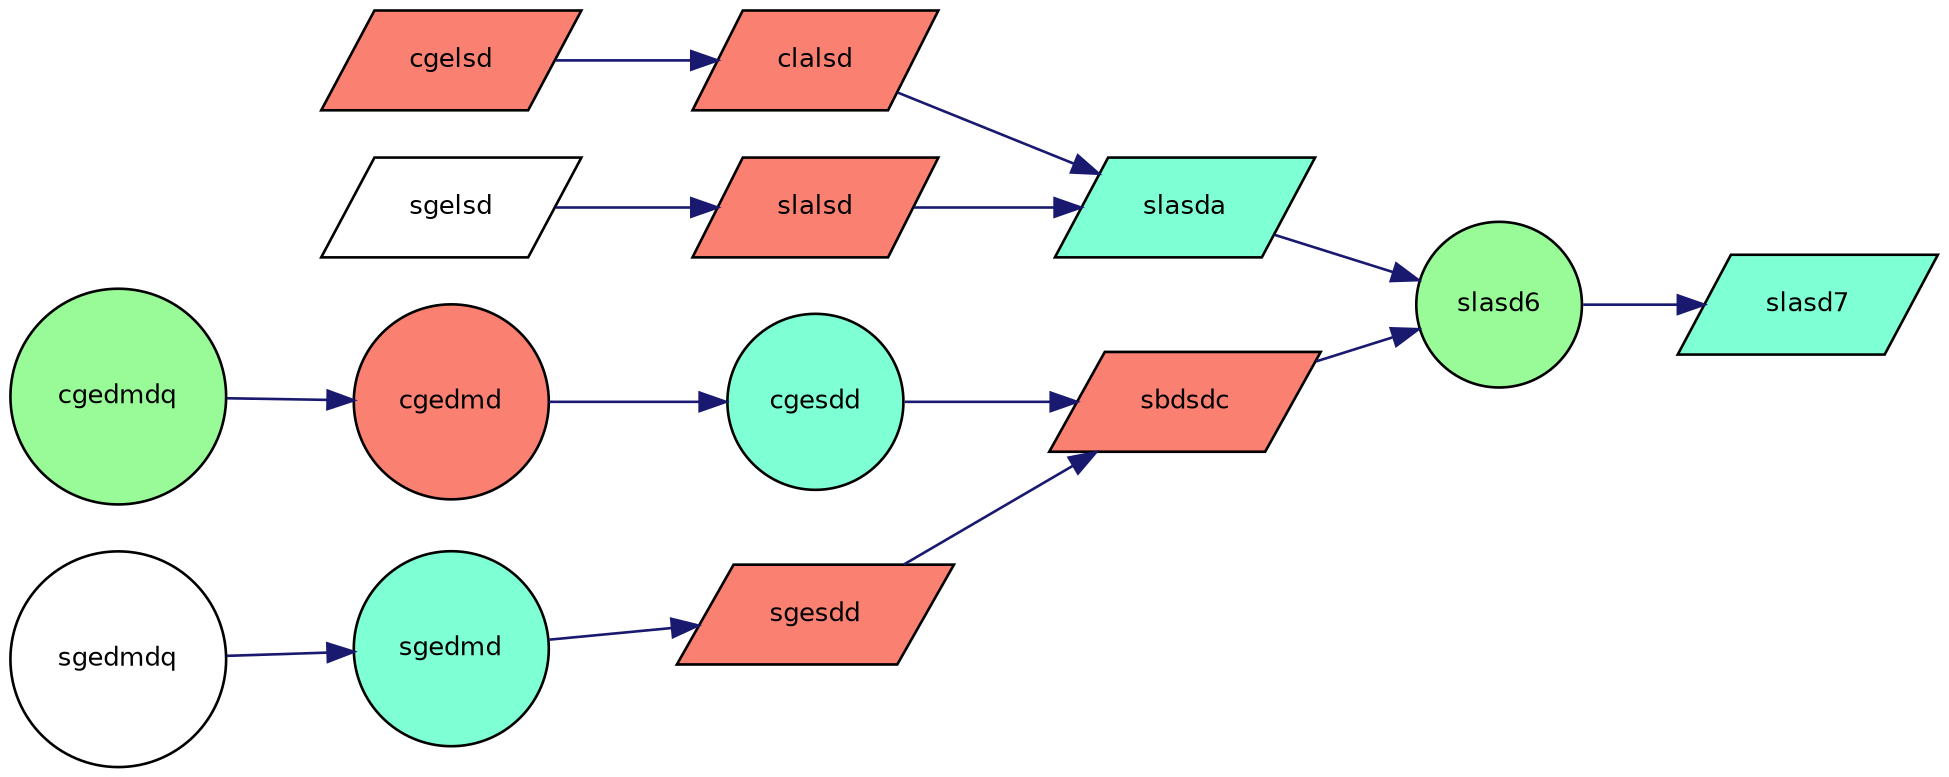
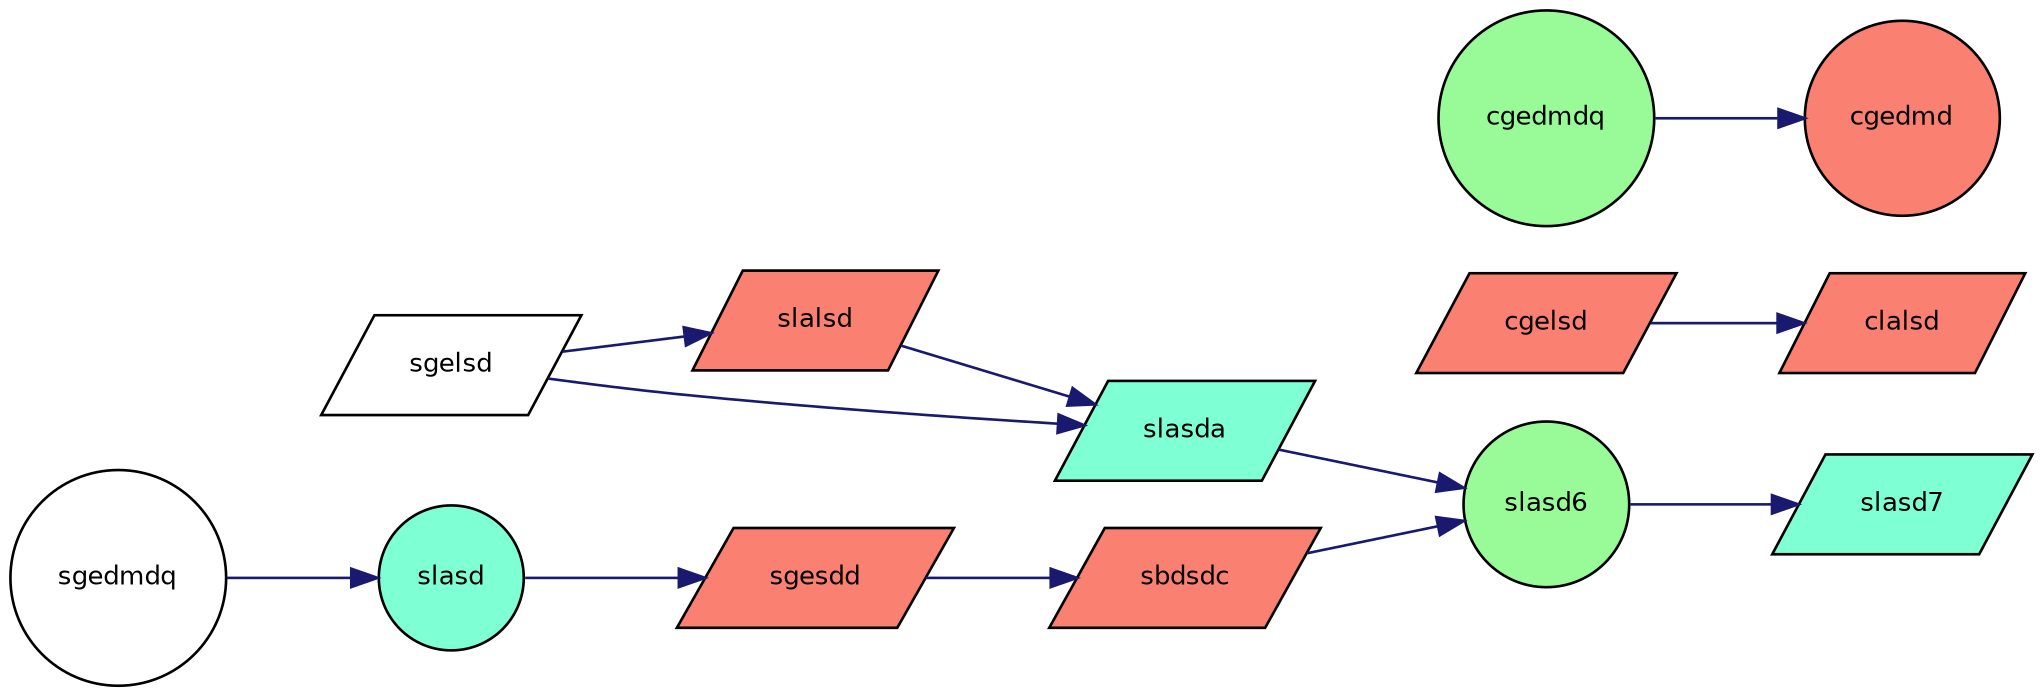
edge "clalsd" -> "slasda": now "sgelsd" -> "slasda"
node "cgesdd": removed
node "sgedmd": label "sgedmd" -> "slasd"
